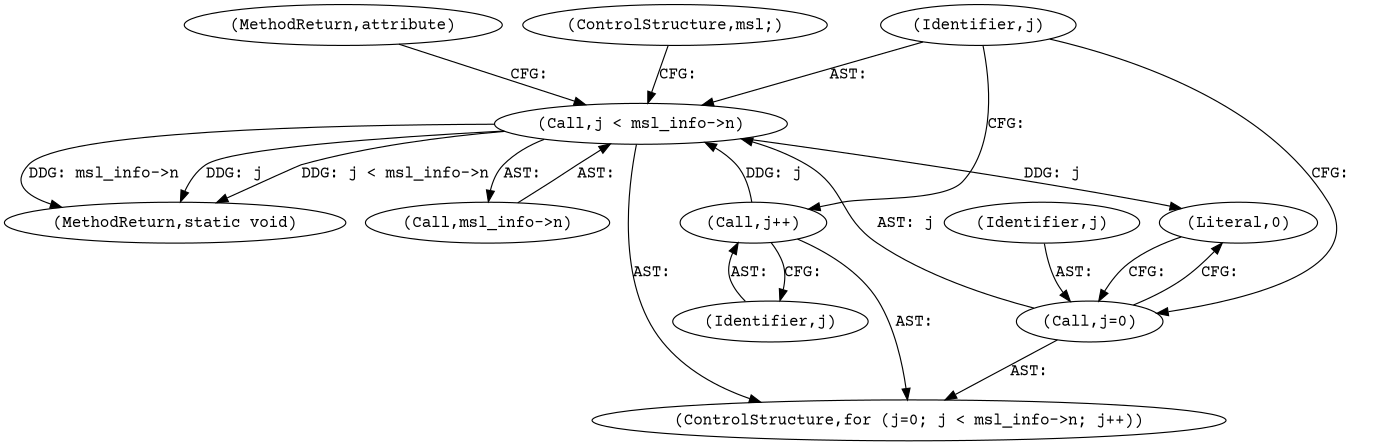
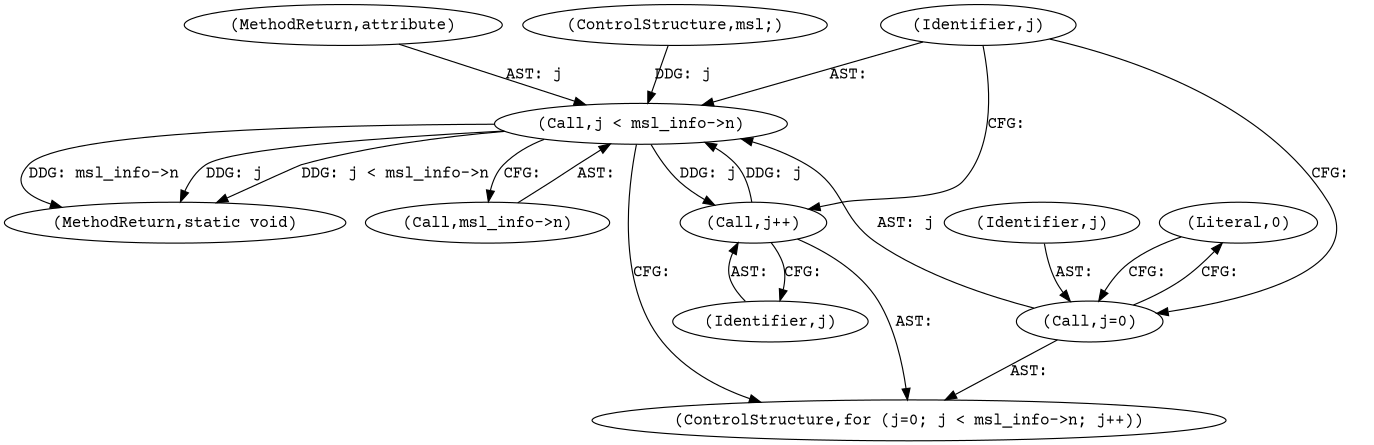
edge "(MethodReturn,attribute)" -> "(Call,j < msl_info->n)": label "CFG: " -> "AST: j"
edge "(ControlStructure,msl;)" -> "(Call,j < msl_info->n)": label "CFG: " -> "DDG: j"
edge "(Call,j < msl_info->n)" -> "(Literal,0)": now "(Call,j < msl_info->n)" -> "(Call,j++)"
edge "(Call,j < msl_info->n)" -> "(Call,msl_info->n)": label "AST: " -> "CFG: "
edge "(Call,j < msl_info->n)" -> "(ControlStructure,for (j=0; j < msl_info->n; j++))": label "AST: " -> "CFG: "
